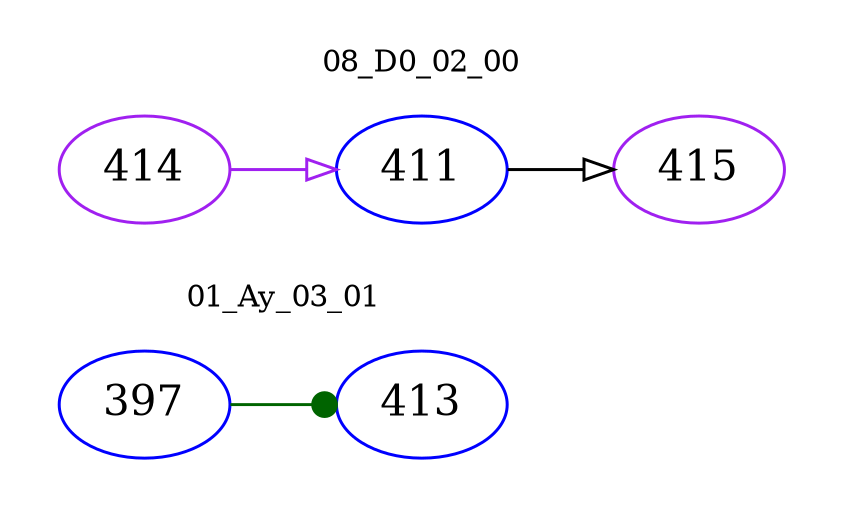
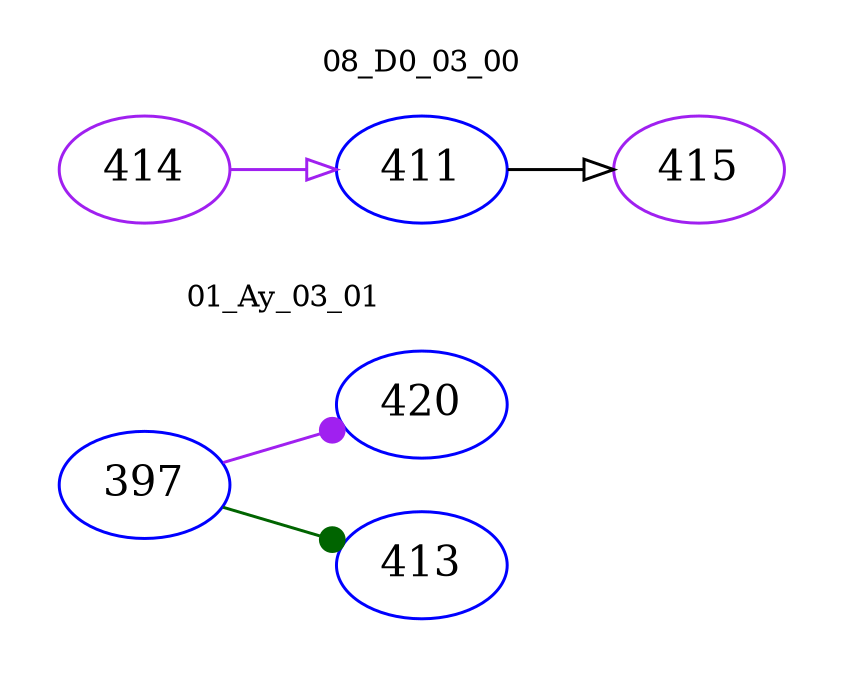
cluster "08_D0_02_00": label "08_D0_02_00" -> "08_D0_03_00"
node "420": added
